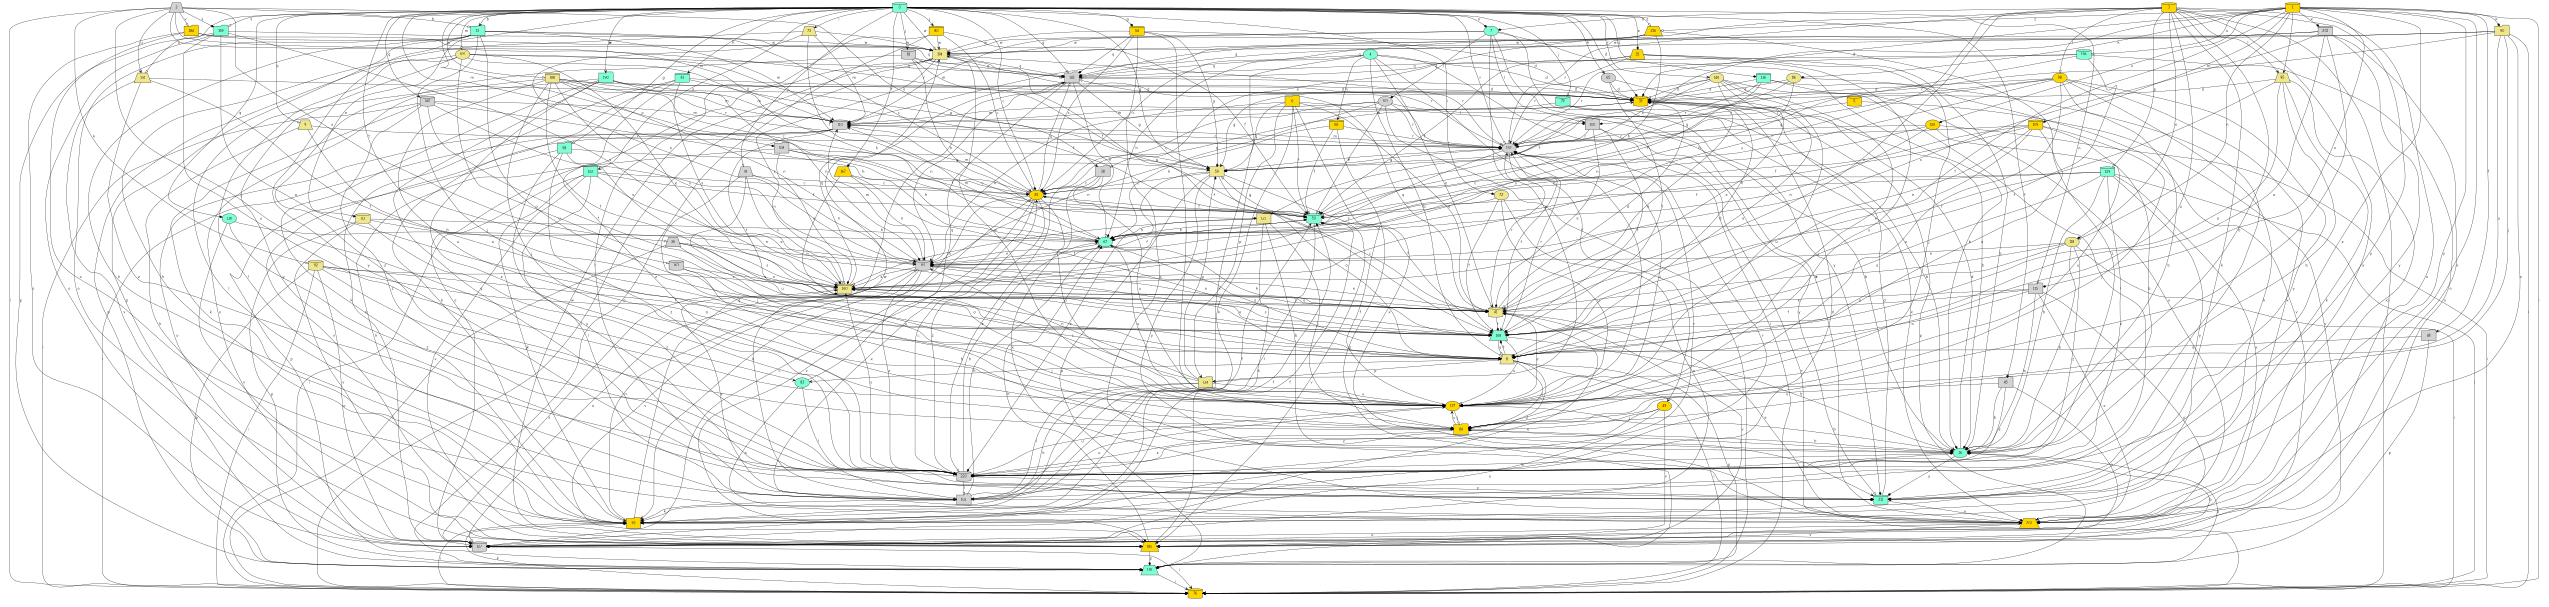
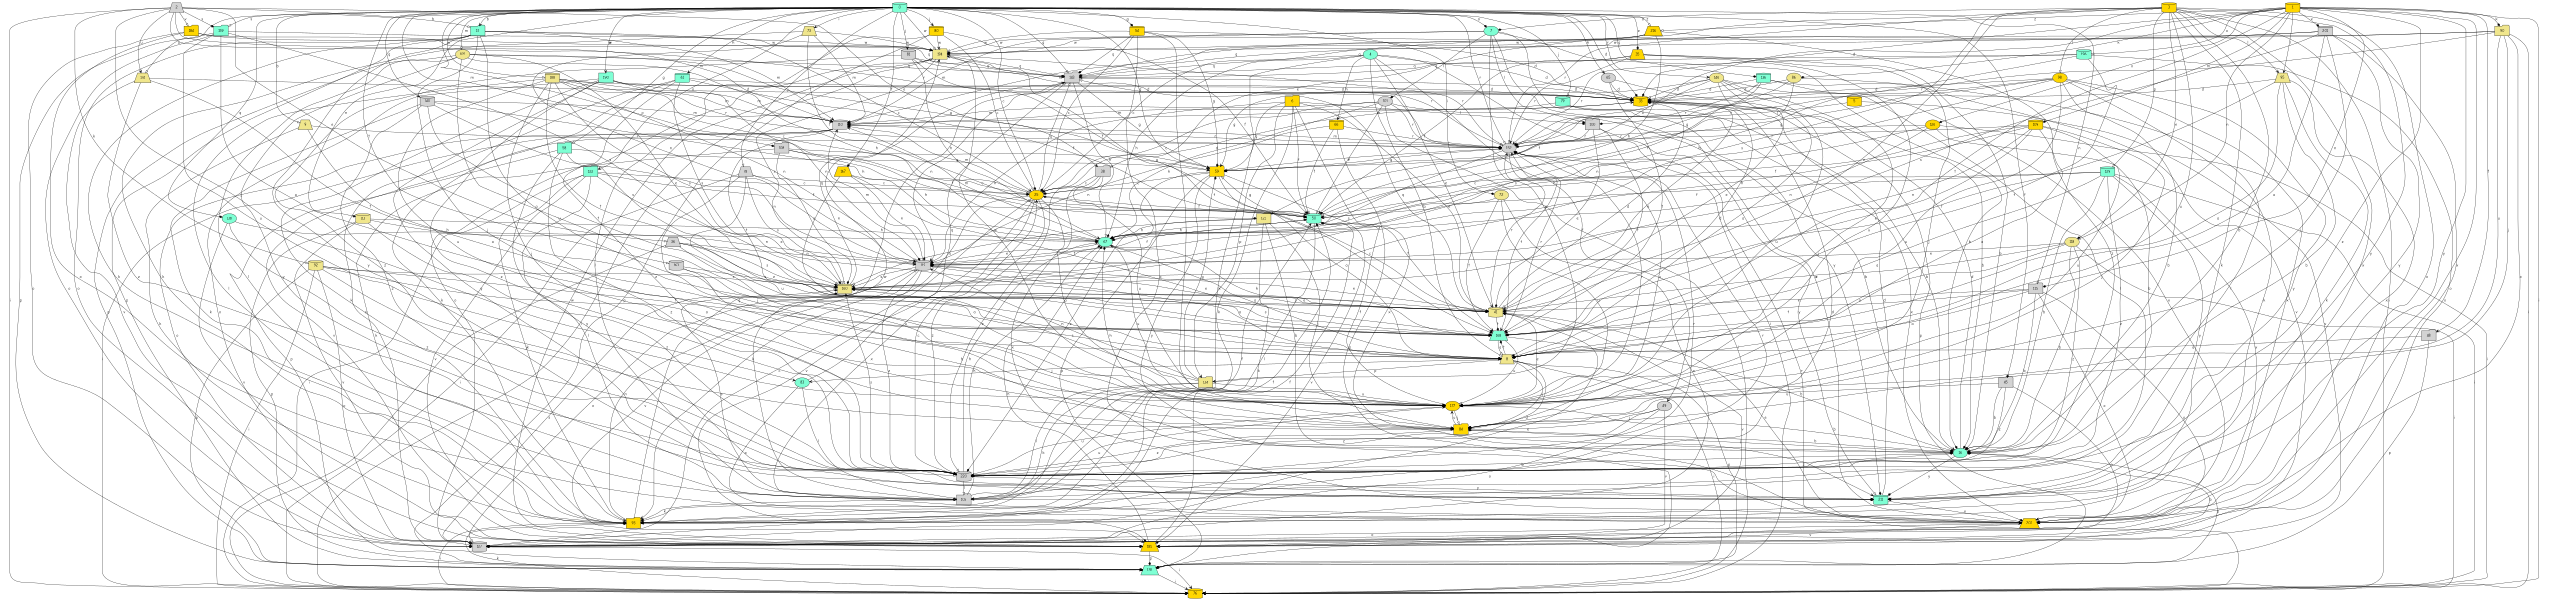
node "59": fillcolor khaki -> gold
node "49": fillcolor gold -> lightgrey
edge "84" -> "67": added, label "h"
edge "140" -> "76": now "78" -> "76"
